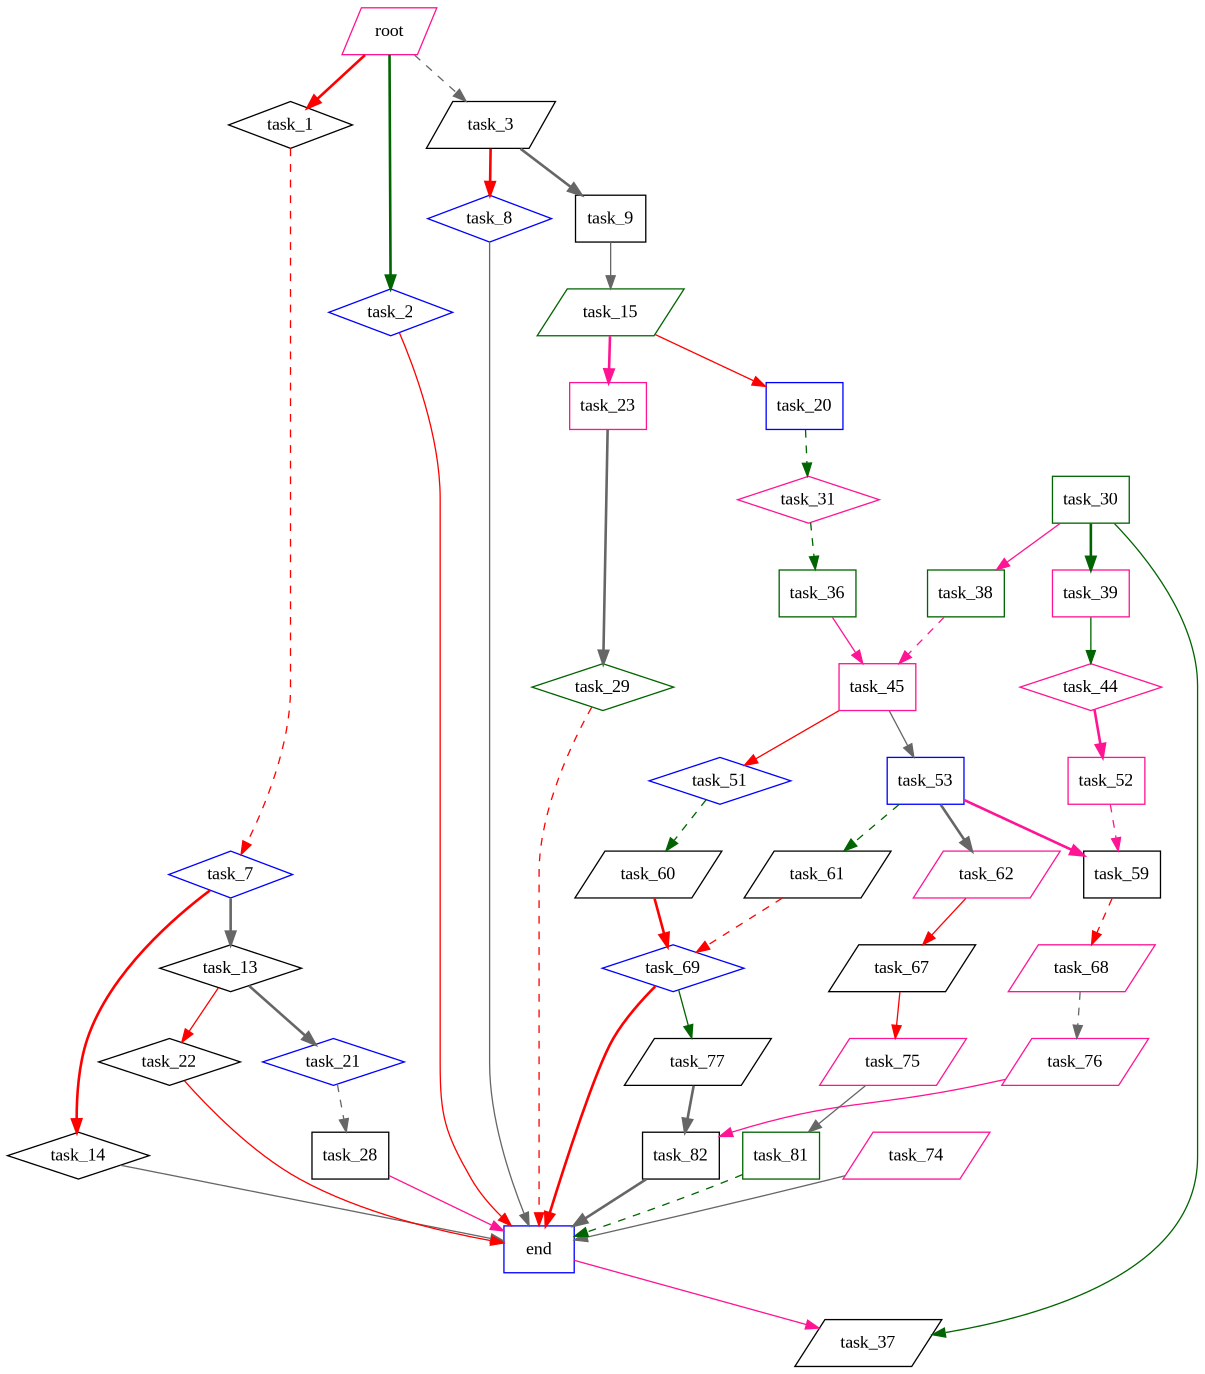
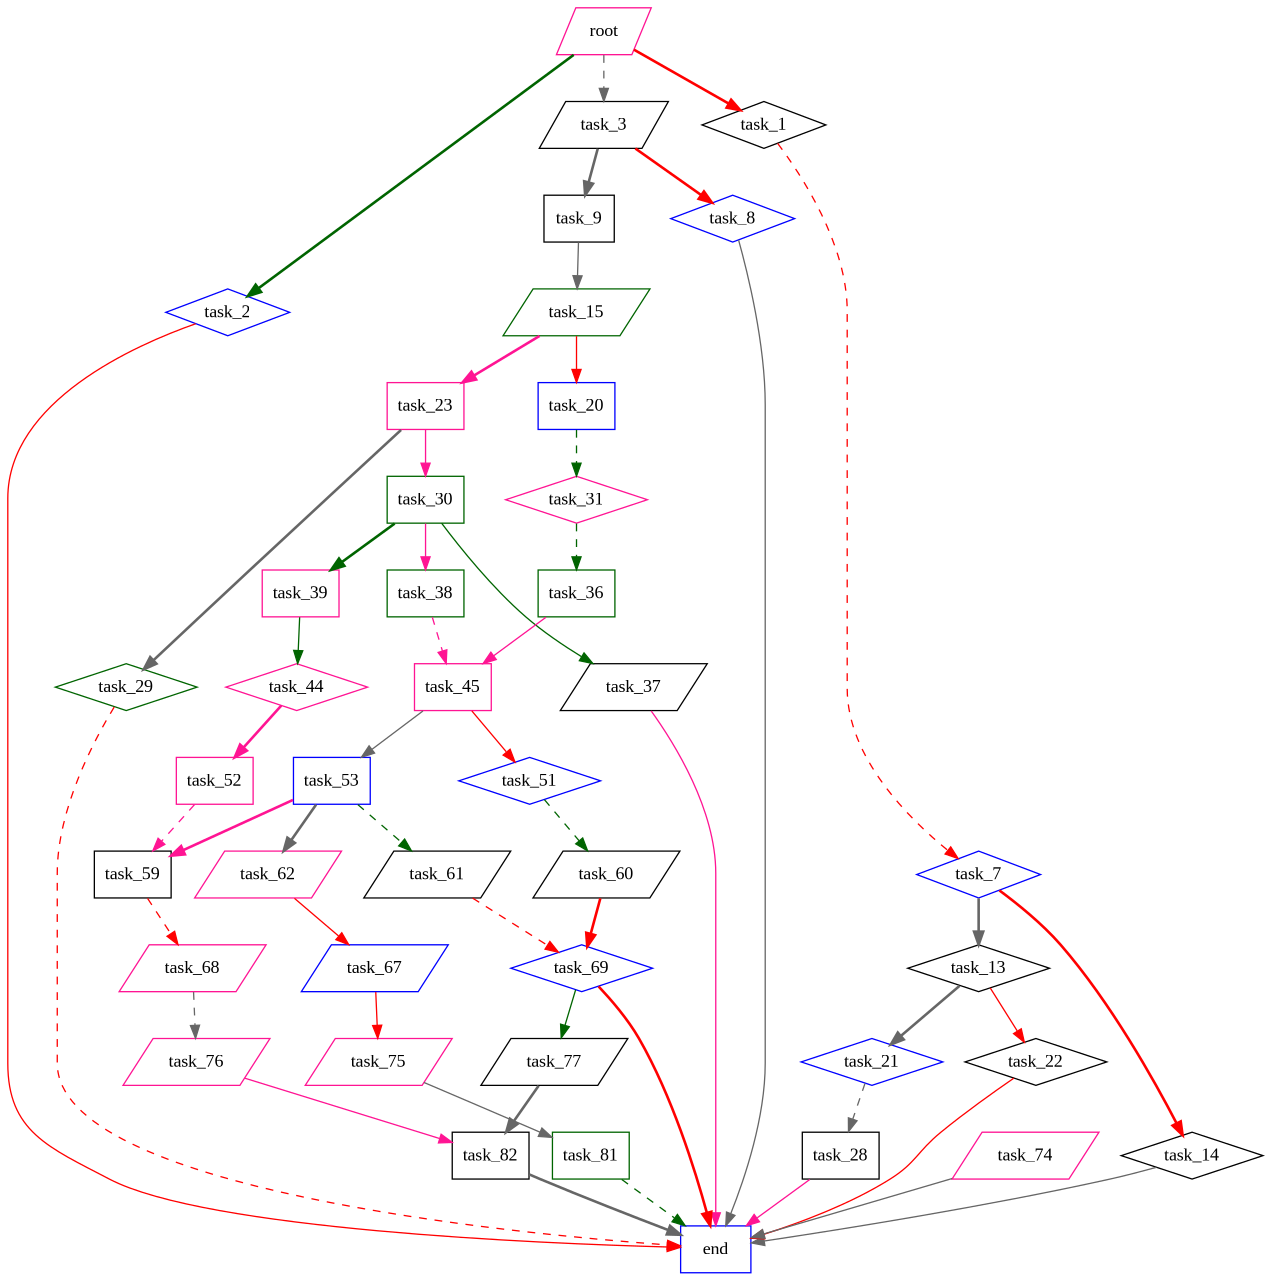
edge "task_23" -> "task_30": added
node "task_67": color black -> blue
edge "end" -> "task_37": reversed
